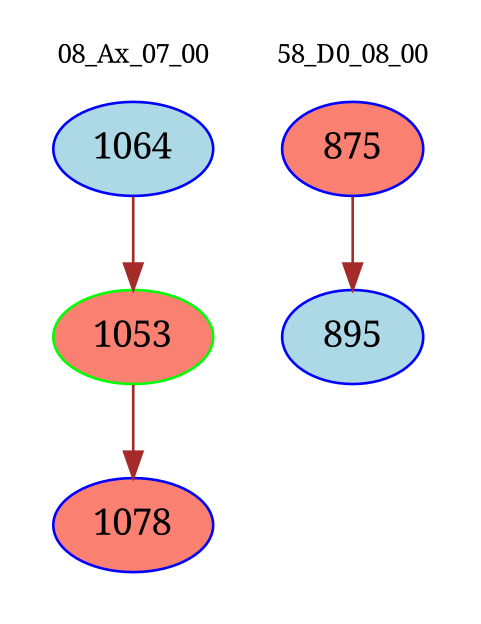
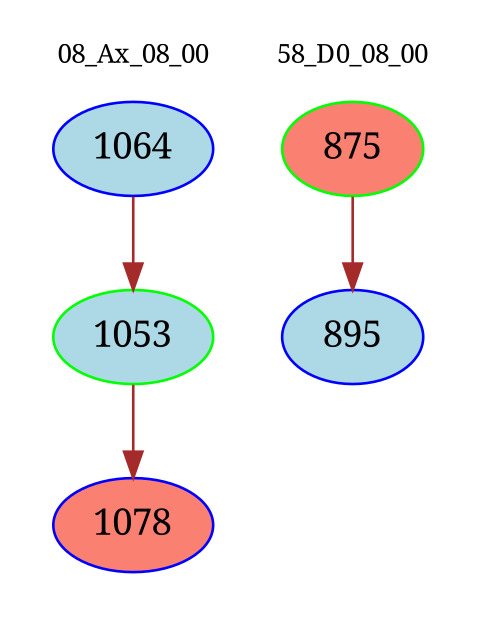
cluster "08_Ax_07_00": label "08_Ax_07_00" -> "08_Ax_08_00"
node "875": color blue -> green
node "1053": fillcolor salmon -> lightblue
